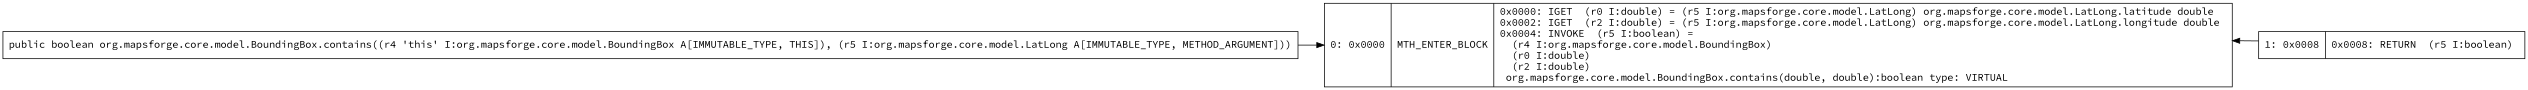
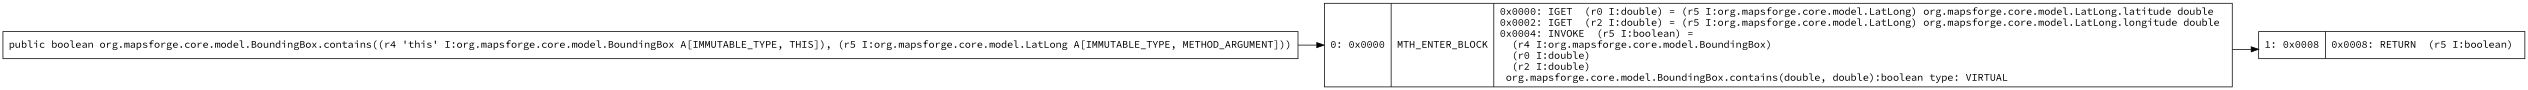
edge "1: 0x0008" -> "0: 0x0000": reversed
